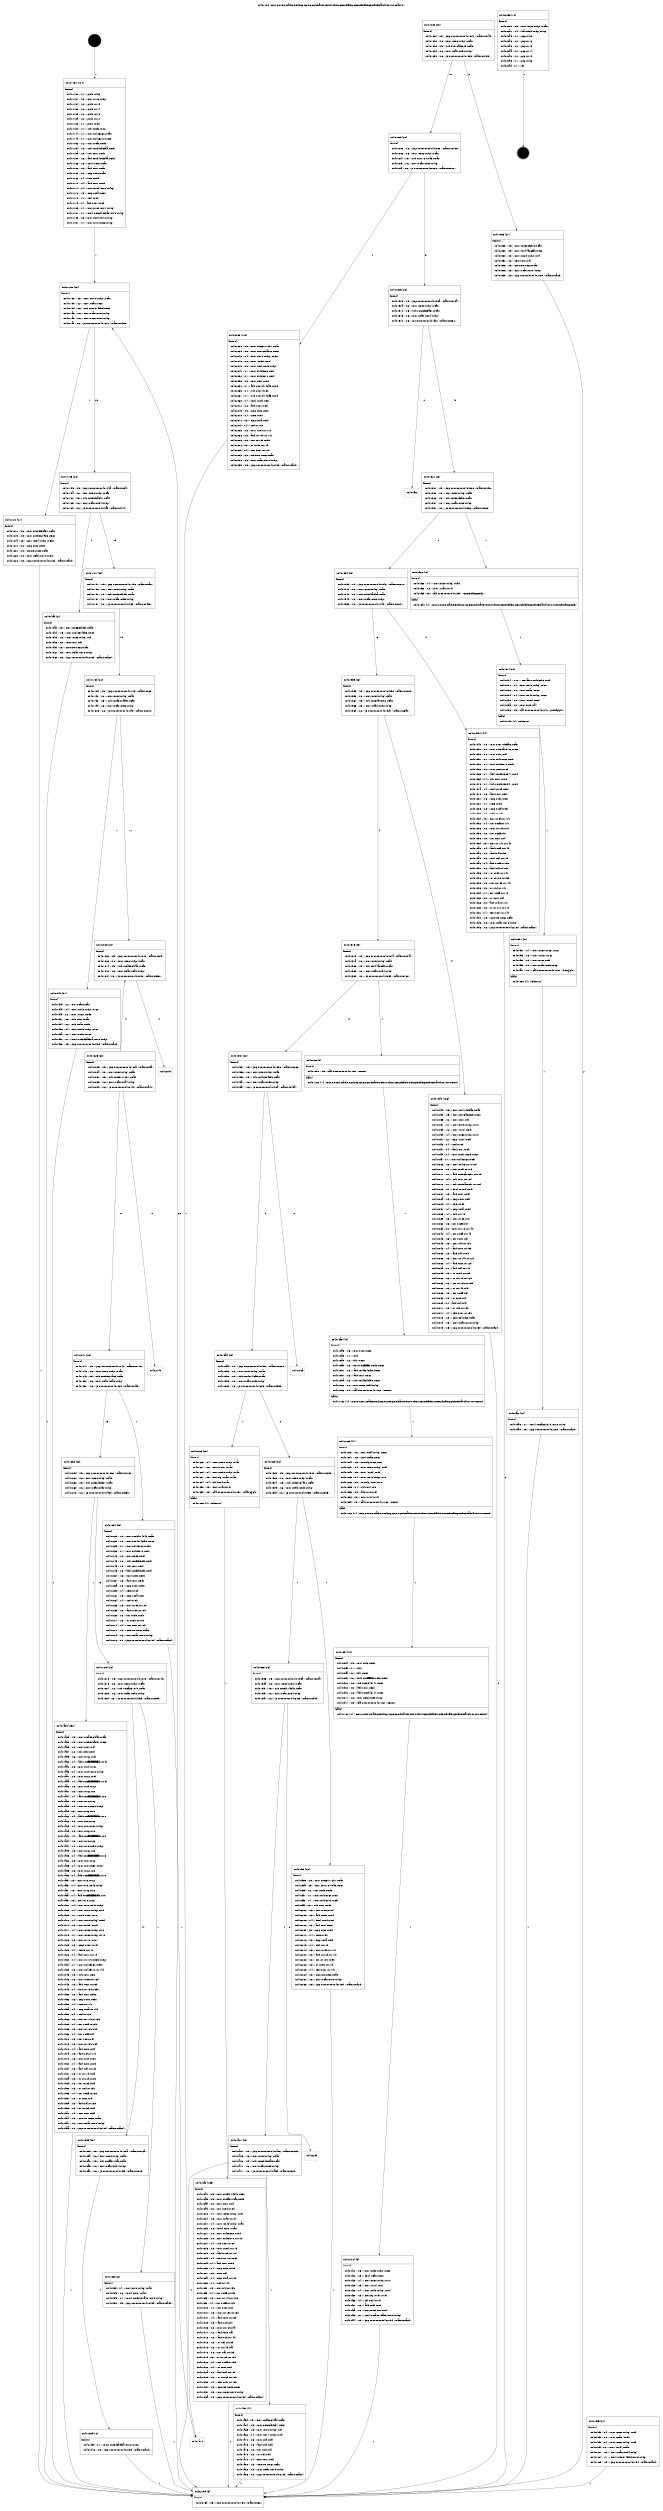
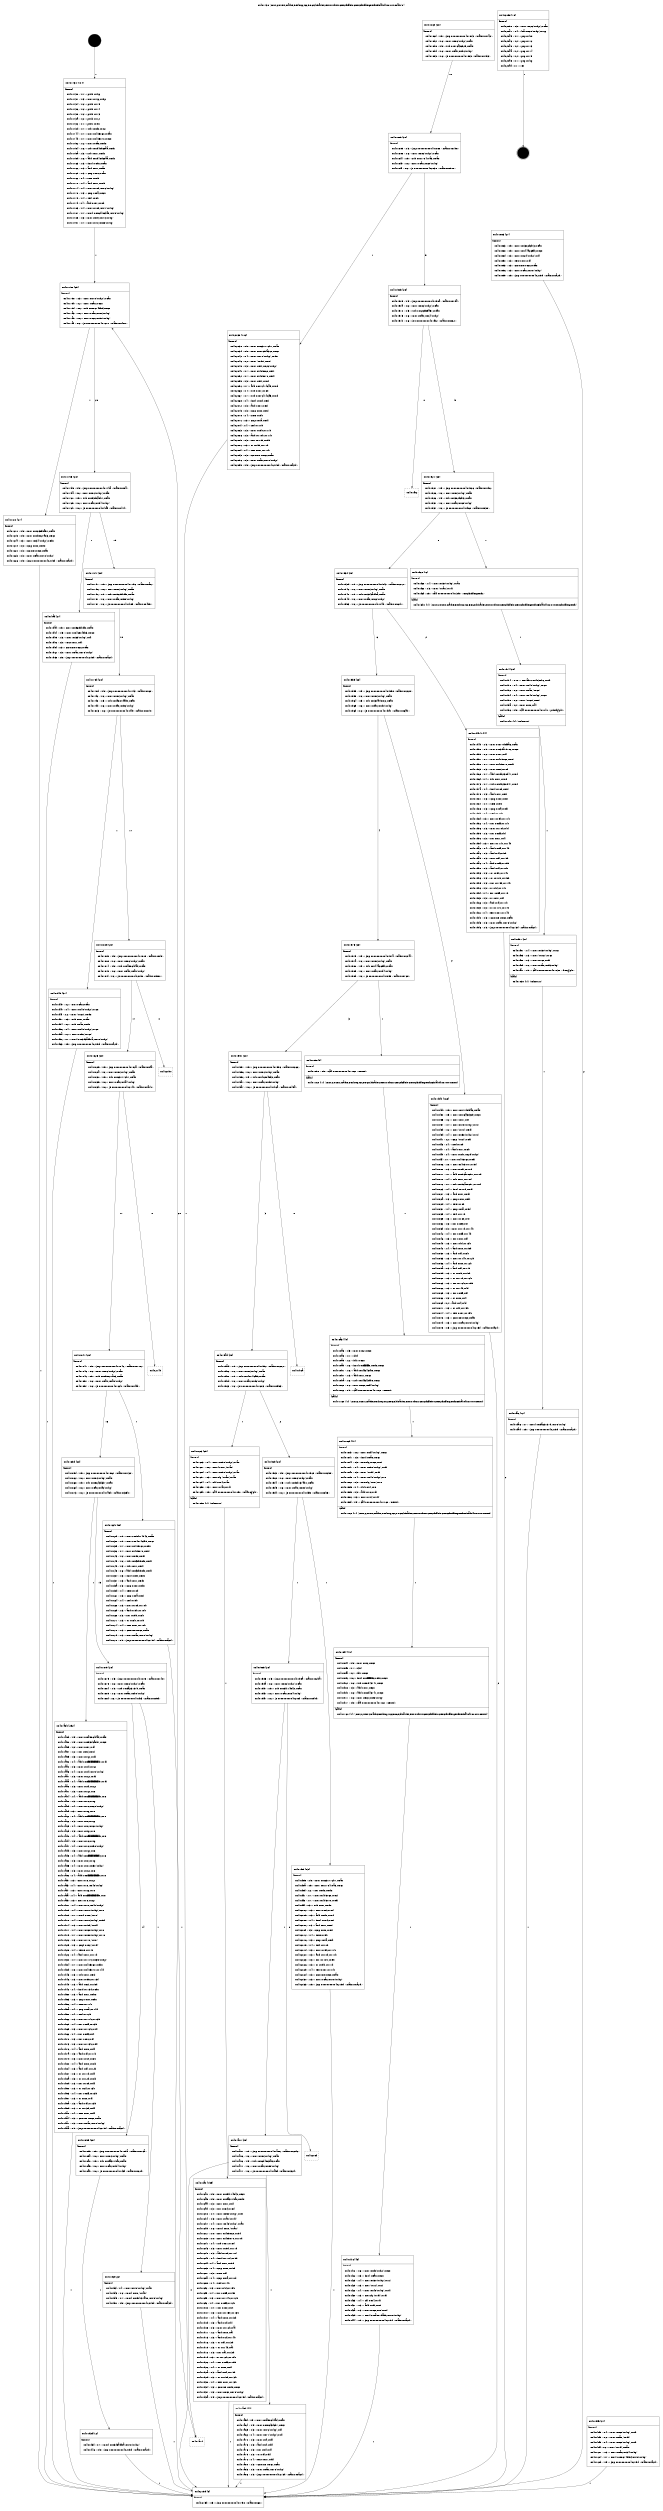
edge "0x4018cd [28]" -> "0x401e83 [27]": removed, label "2"
edge "0x401825 [28]" -> "0x401809 [28]": reversed
